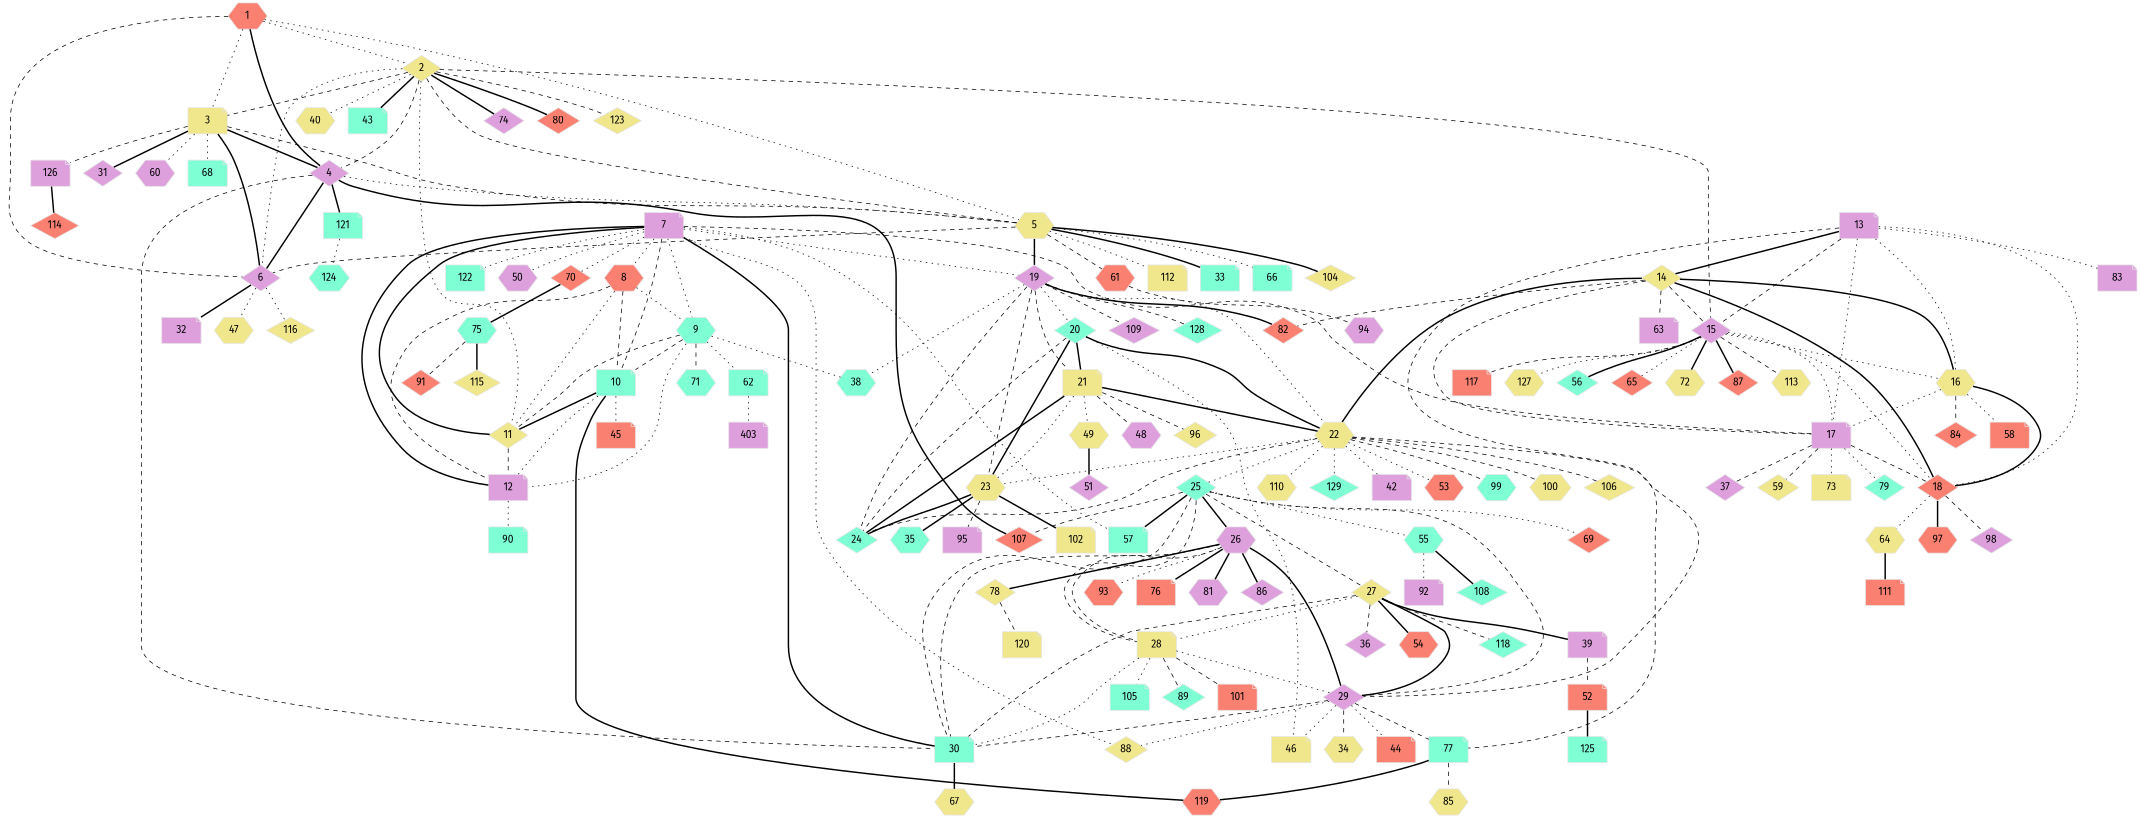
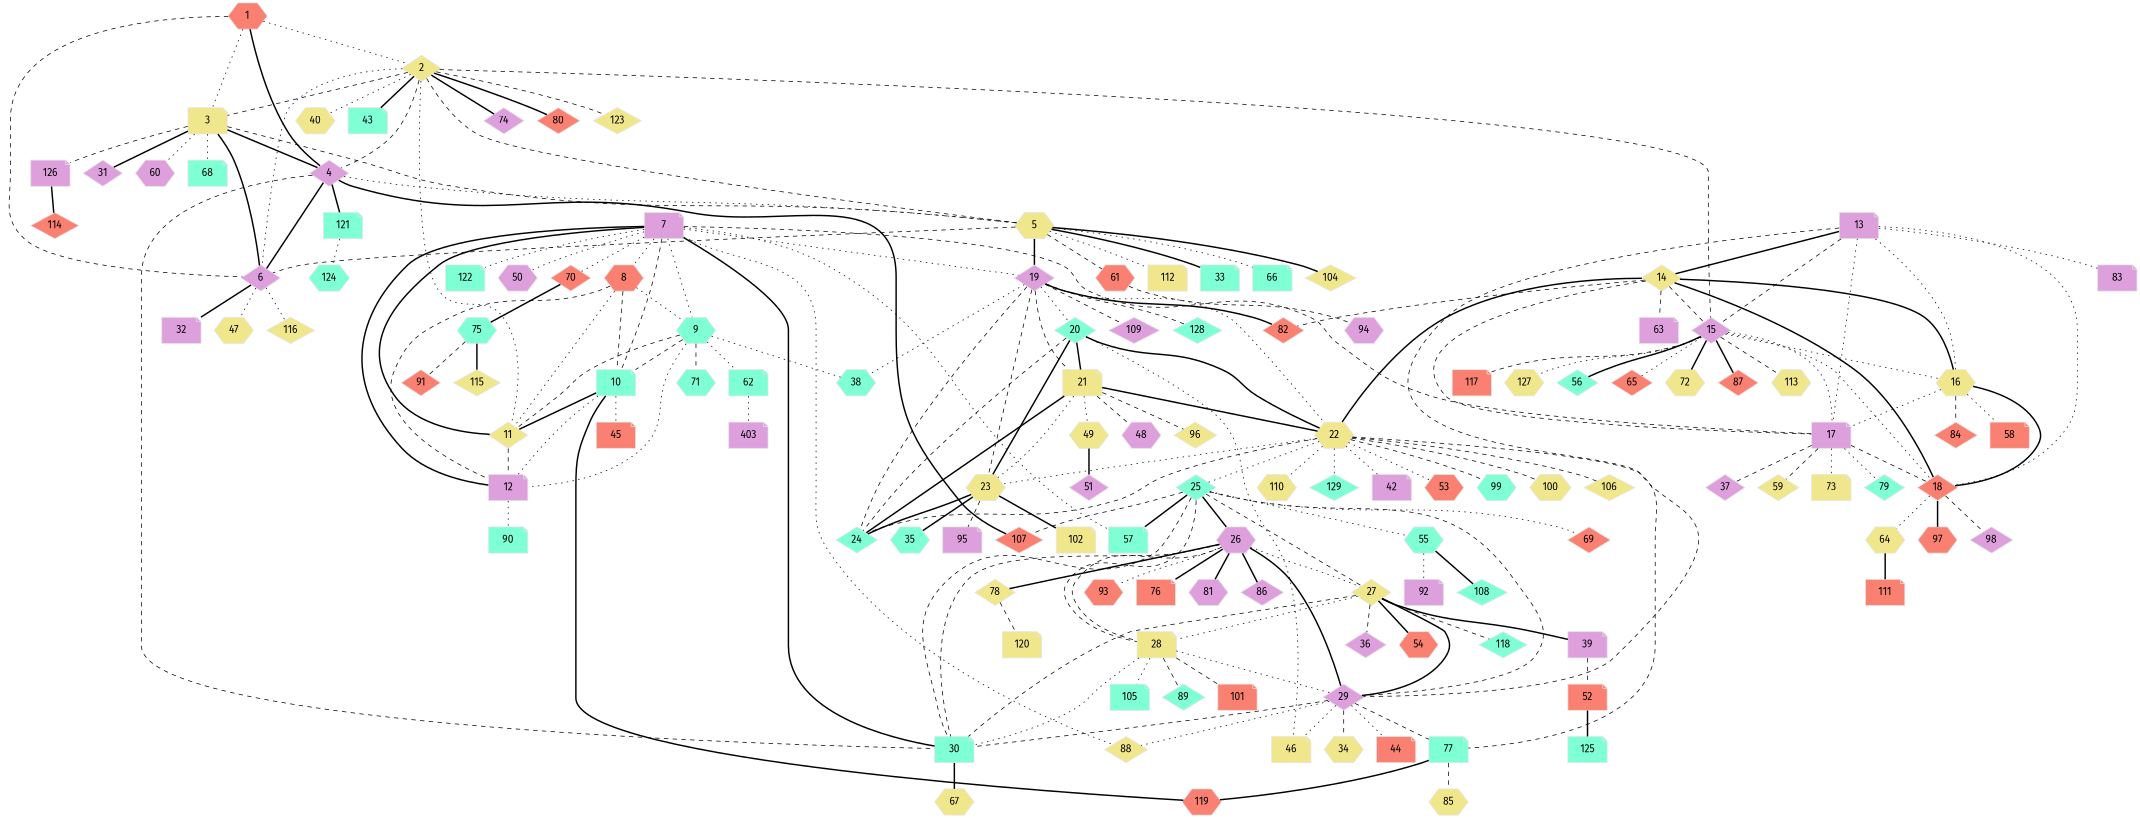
edge "1" -- "5": removed
edge "26" -- "27": added
